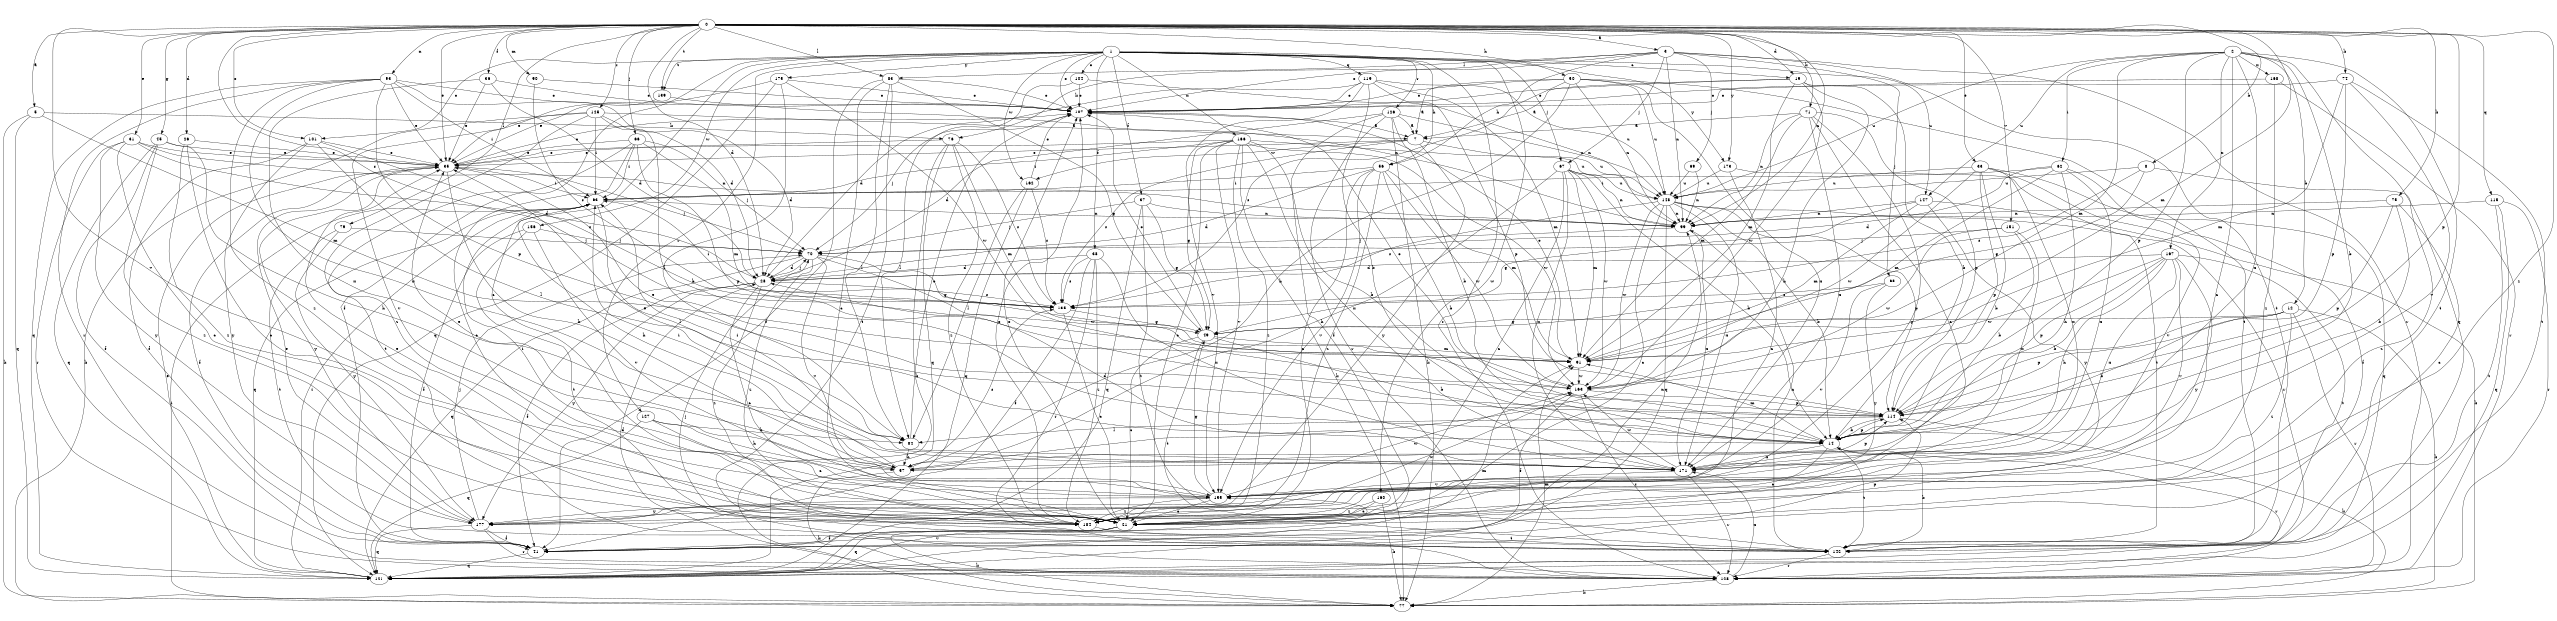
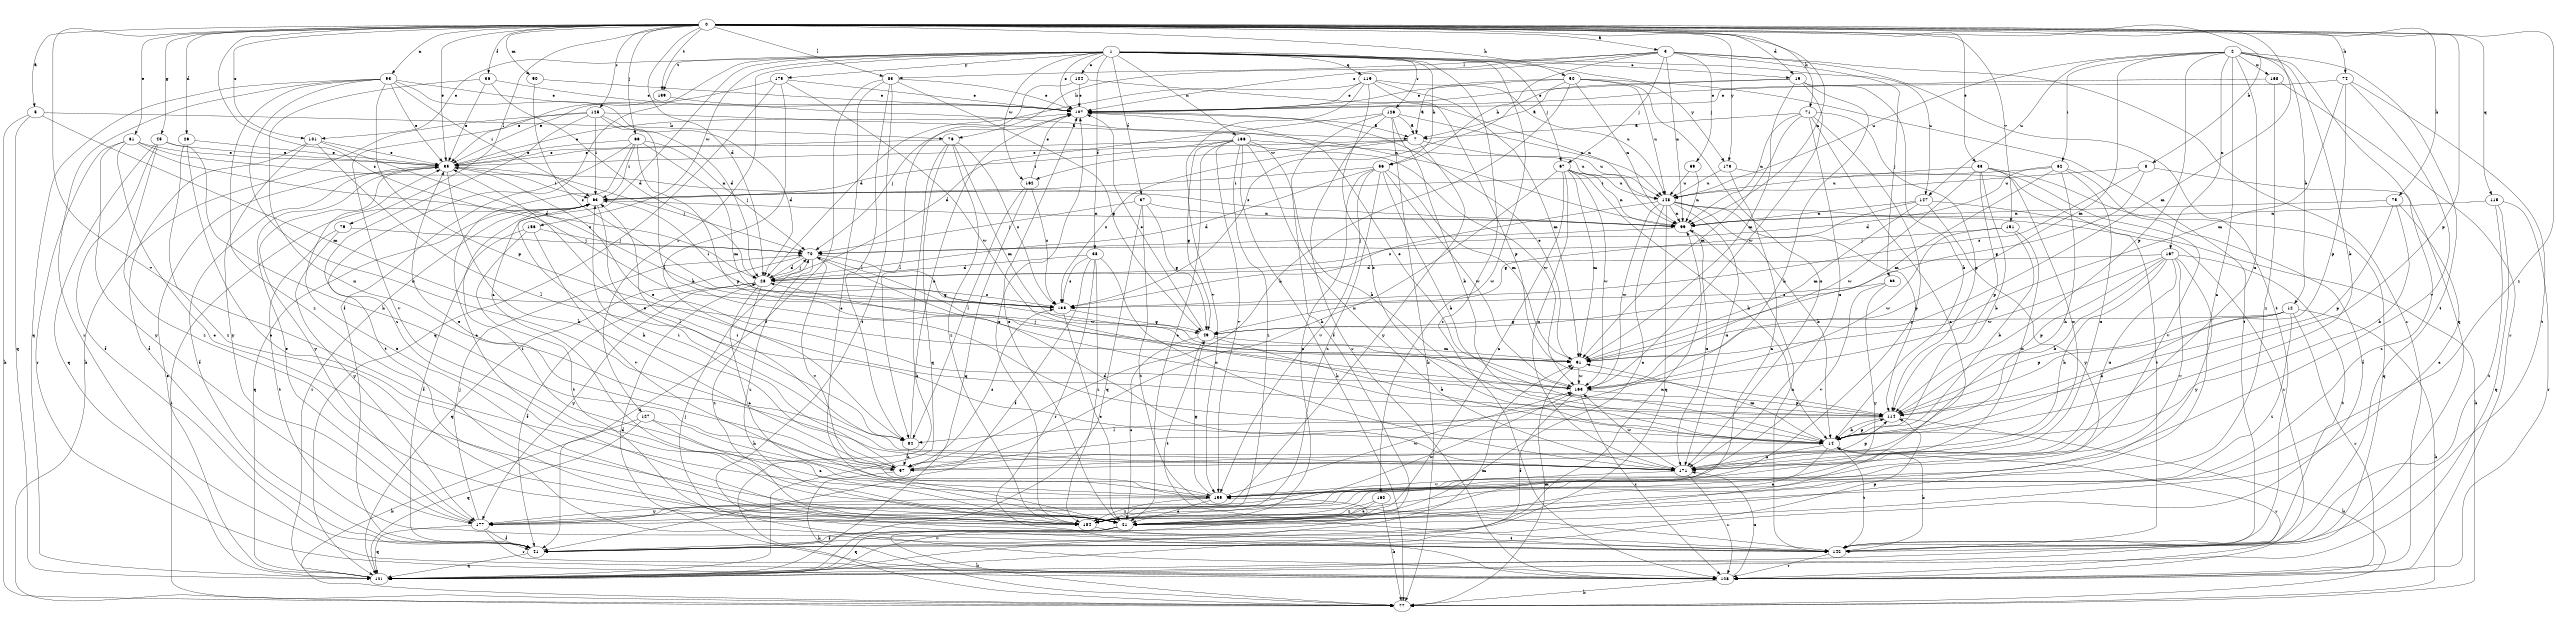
edge "163" -> "70": added, label "j"
edge "127" -> "84": now "127" -> "77"
